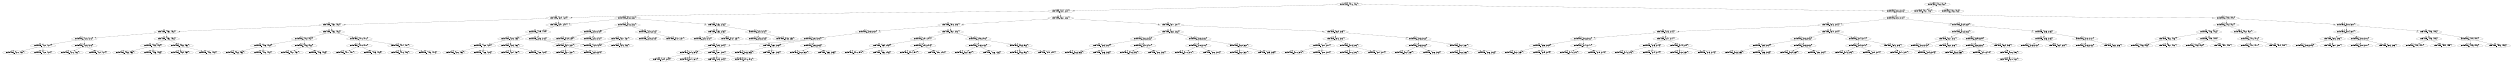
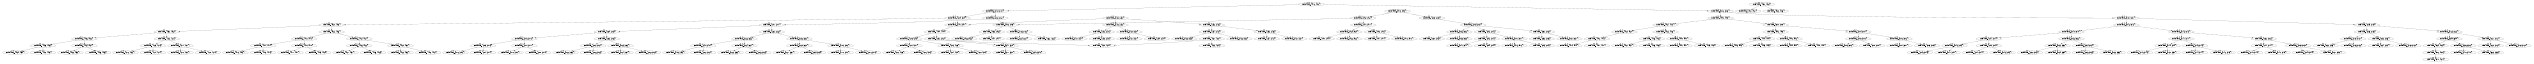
edge "Node{data=[3061, 3061]}" -> "Node{data=[2975, 2975]}": now "Node{data=[3061, 3061]}" -> "Node{data=[2905, 2905]}"
